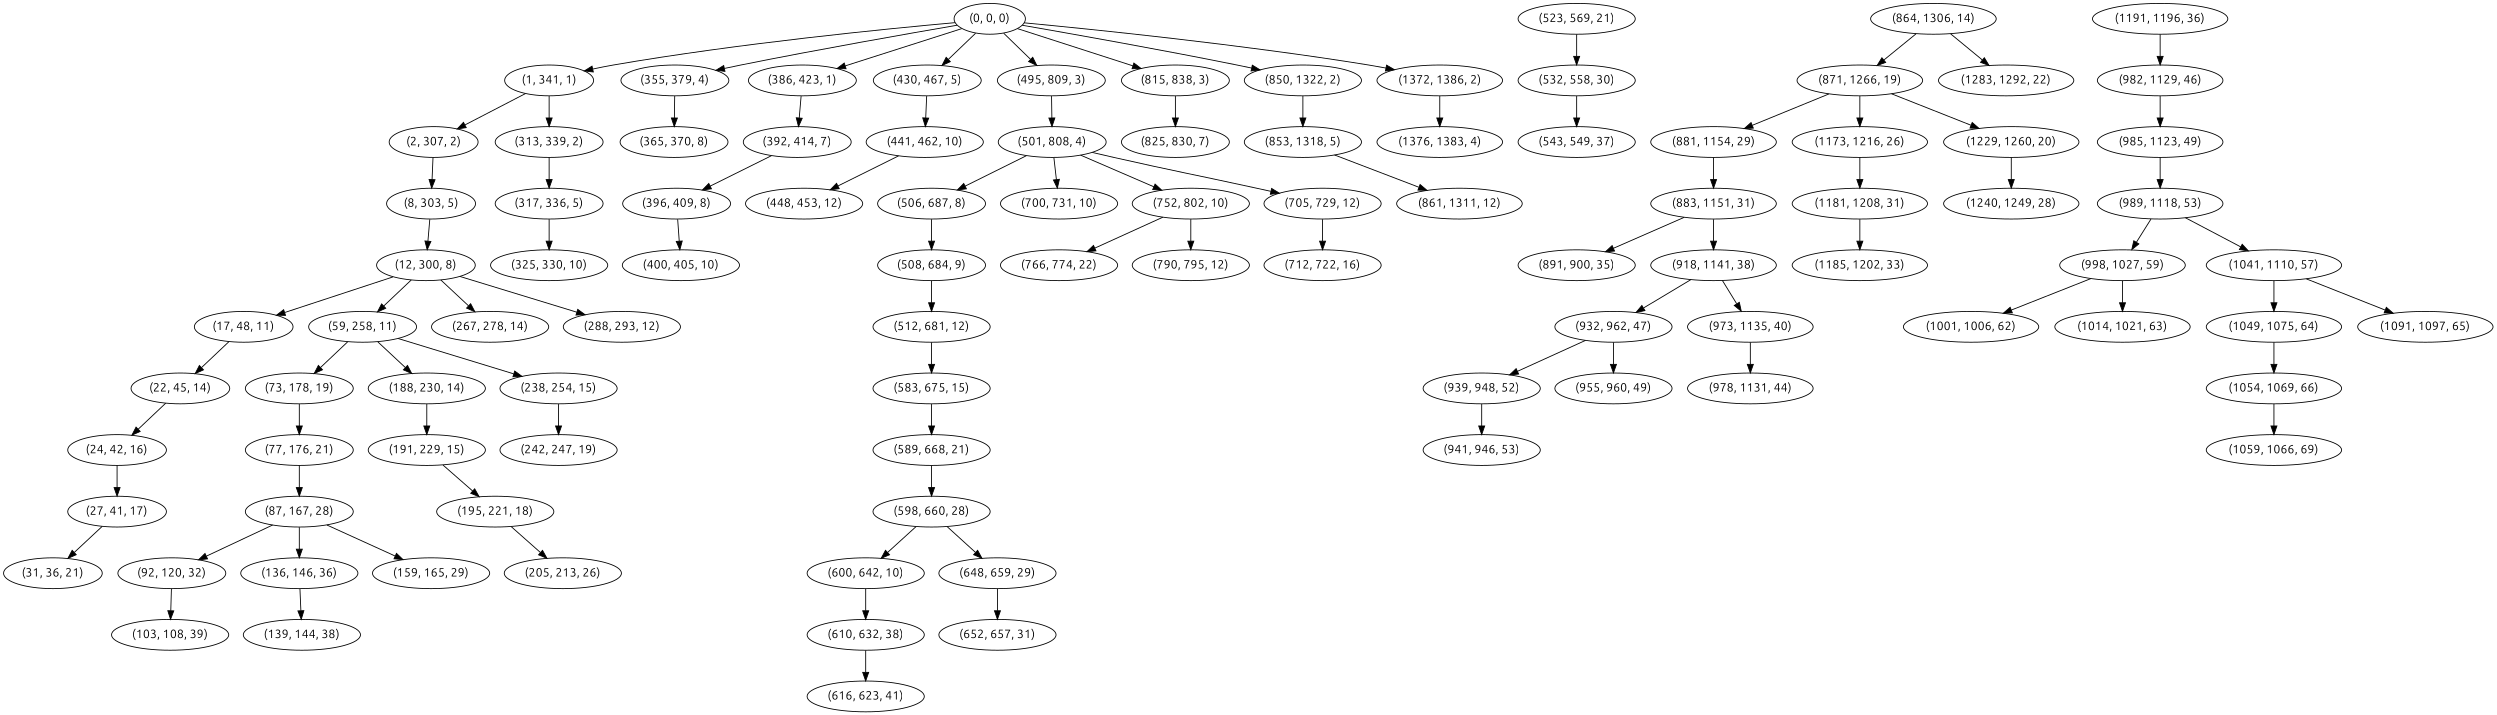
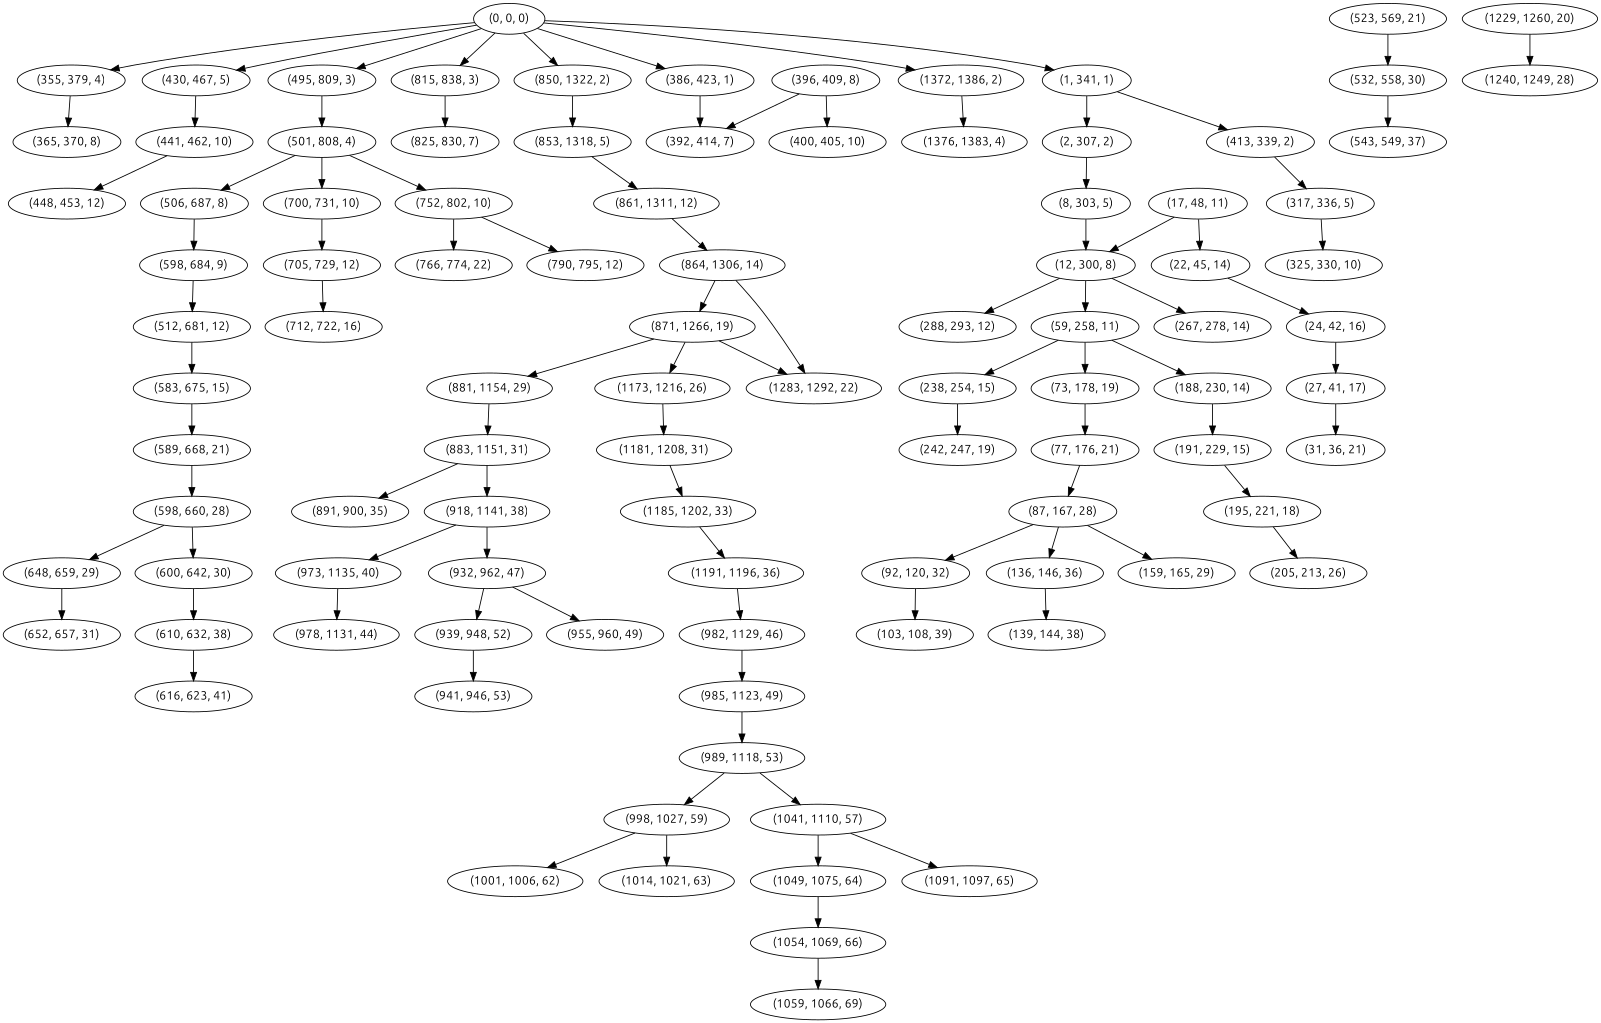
edge "(871, 1266, 19)" -> "(1229, 1260, 20)": now "(871, 1266, 19)" -> "(1283, 1292, 22)"
node "(313, 339, 2)": label "(313, 339, 2)" -> "(413, 339, 2)"
edge "(392, 414, 7)" -> "(396, 409, 8)": reversed
edge "(501, 808, 4)" -> "(705, 729, 12)": now "(700, 731, 10)" -> "(705, 729, 12)"
edge "(861, 1311, 12)" -> "(864, 1306, 14)": added
node "(508, 684, 9)": label "(508, 684, 9)" -> "(598, 684, 9)"
edge "(12, 300, 8)" -> "(17, 48, 11)": reversed
edge "(1185, 1202, 33)" -> "(1191, 1196, 36)": added
node "(600, 642, 10)": label "(600, 642, 10)" -> "(600, 642, 30)"
